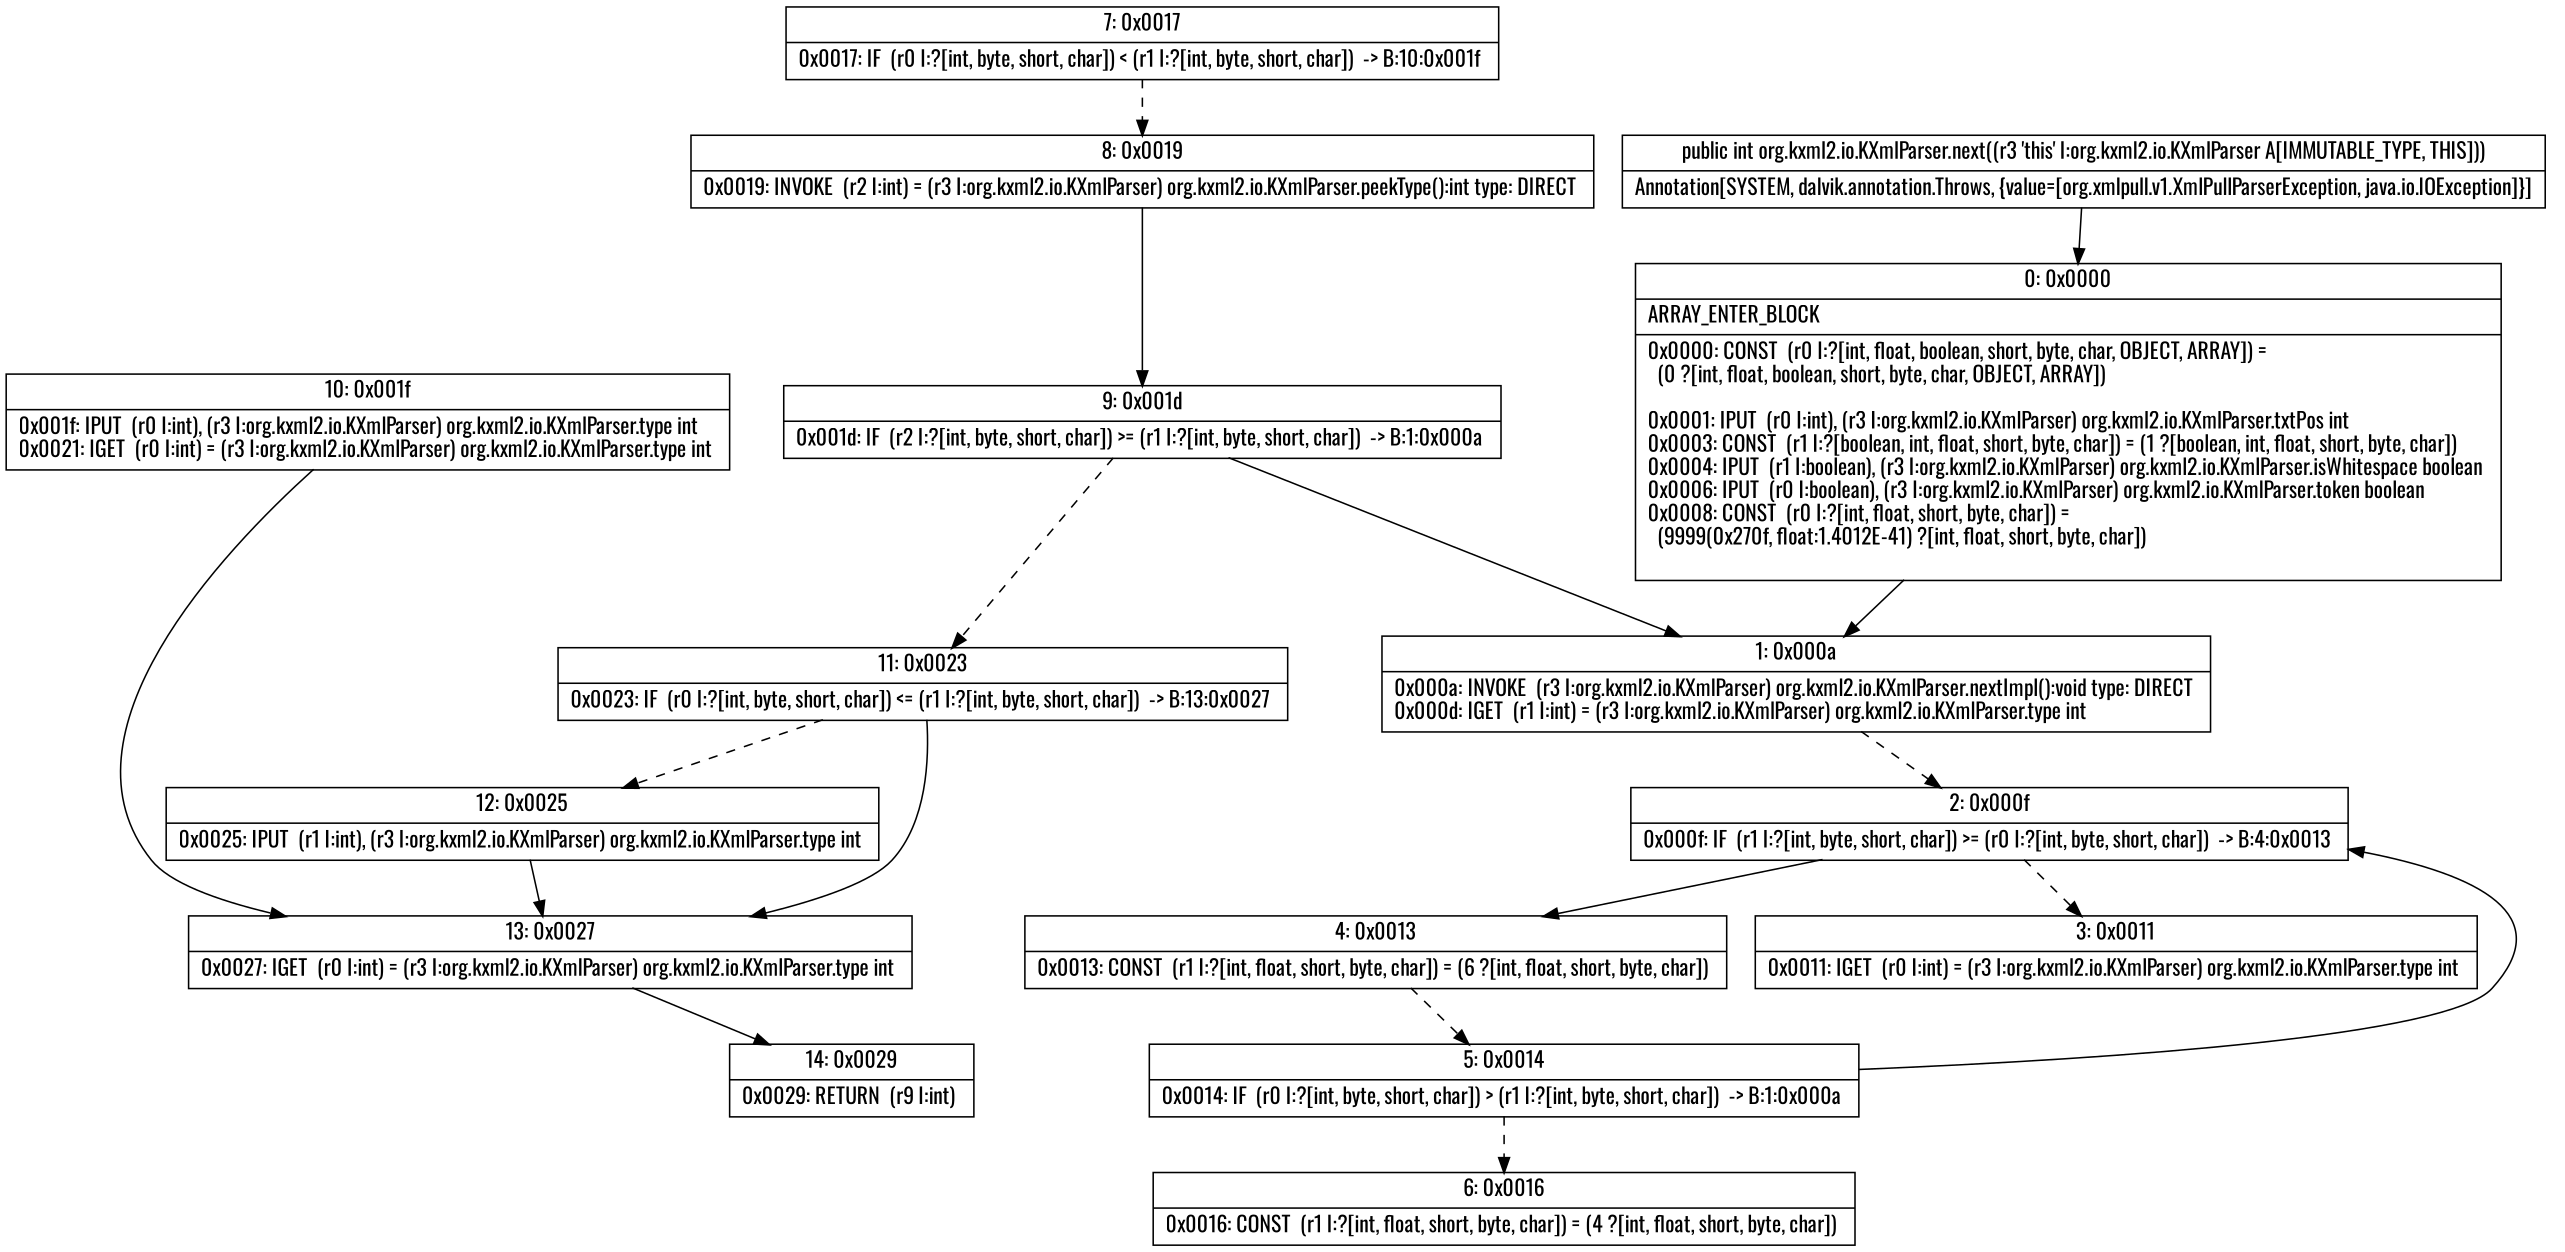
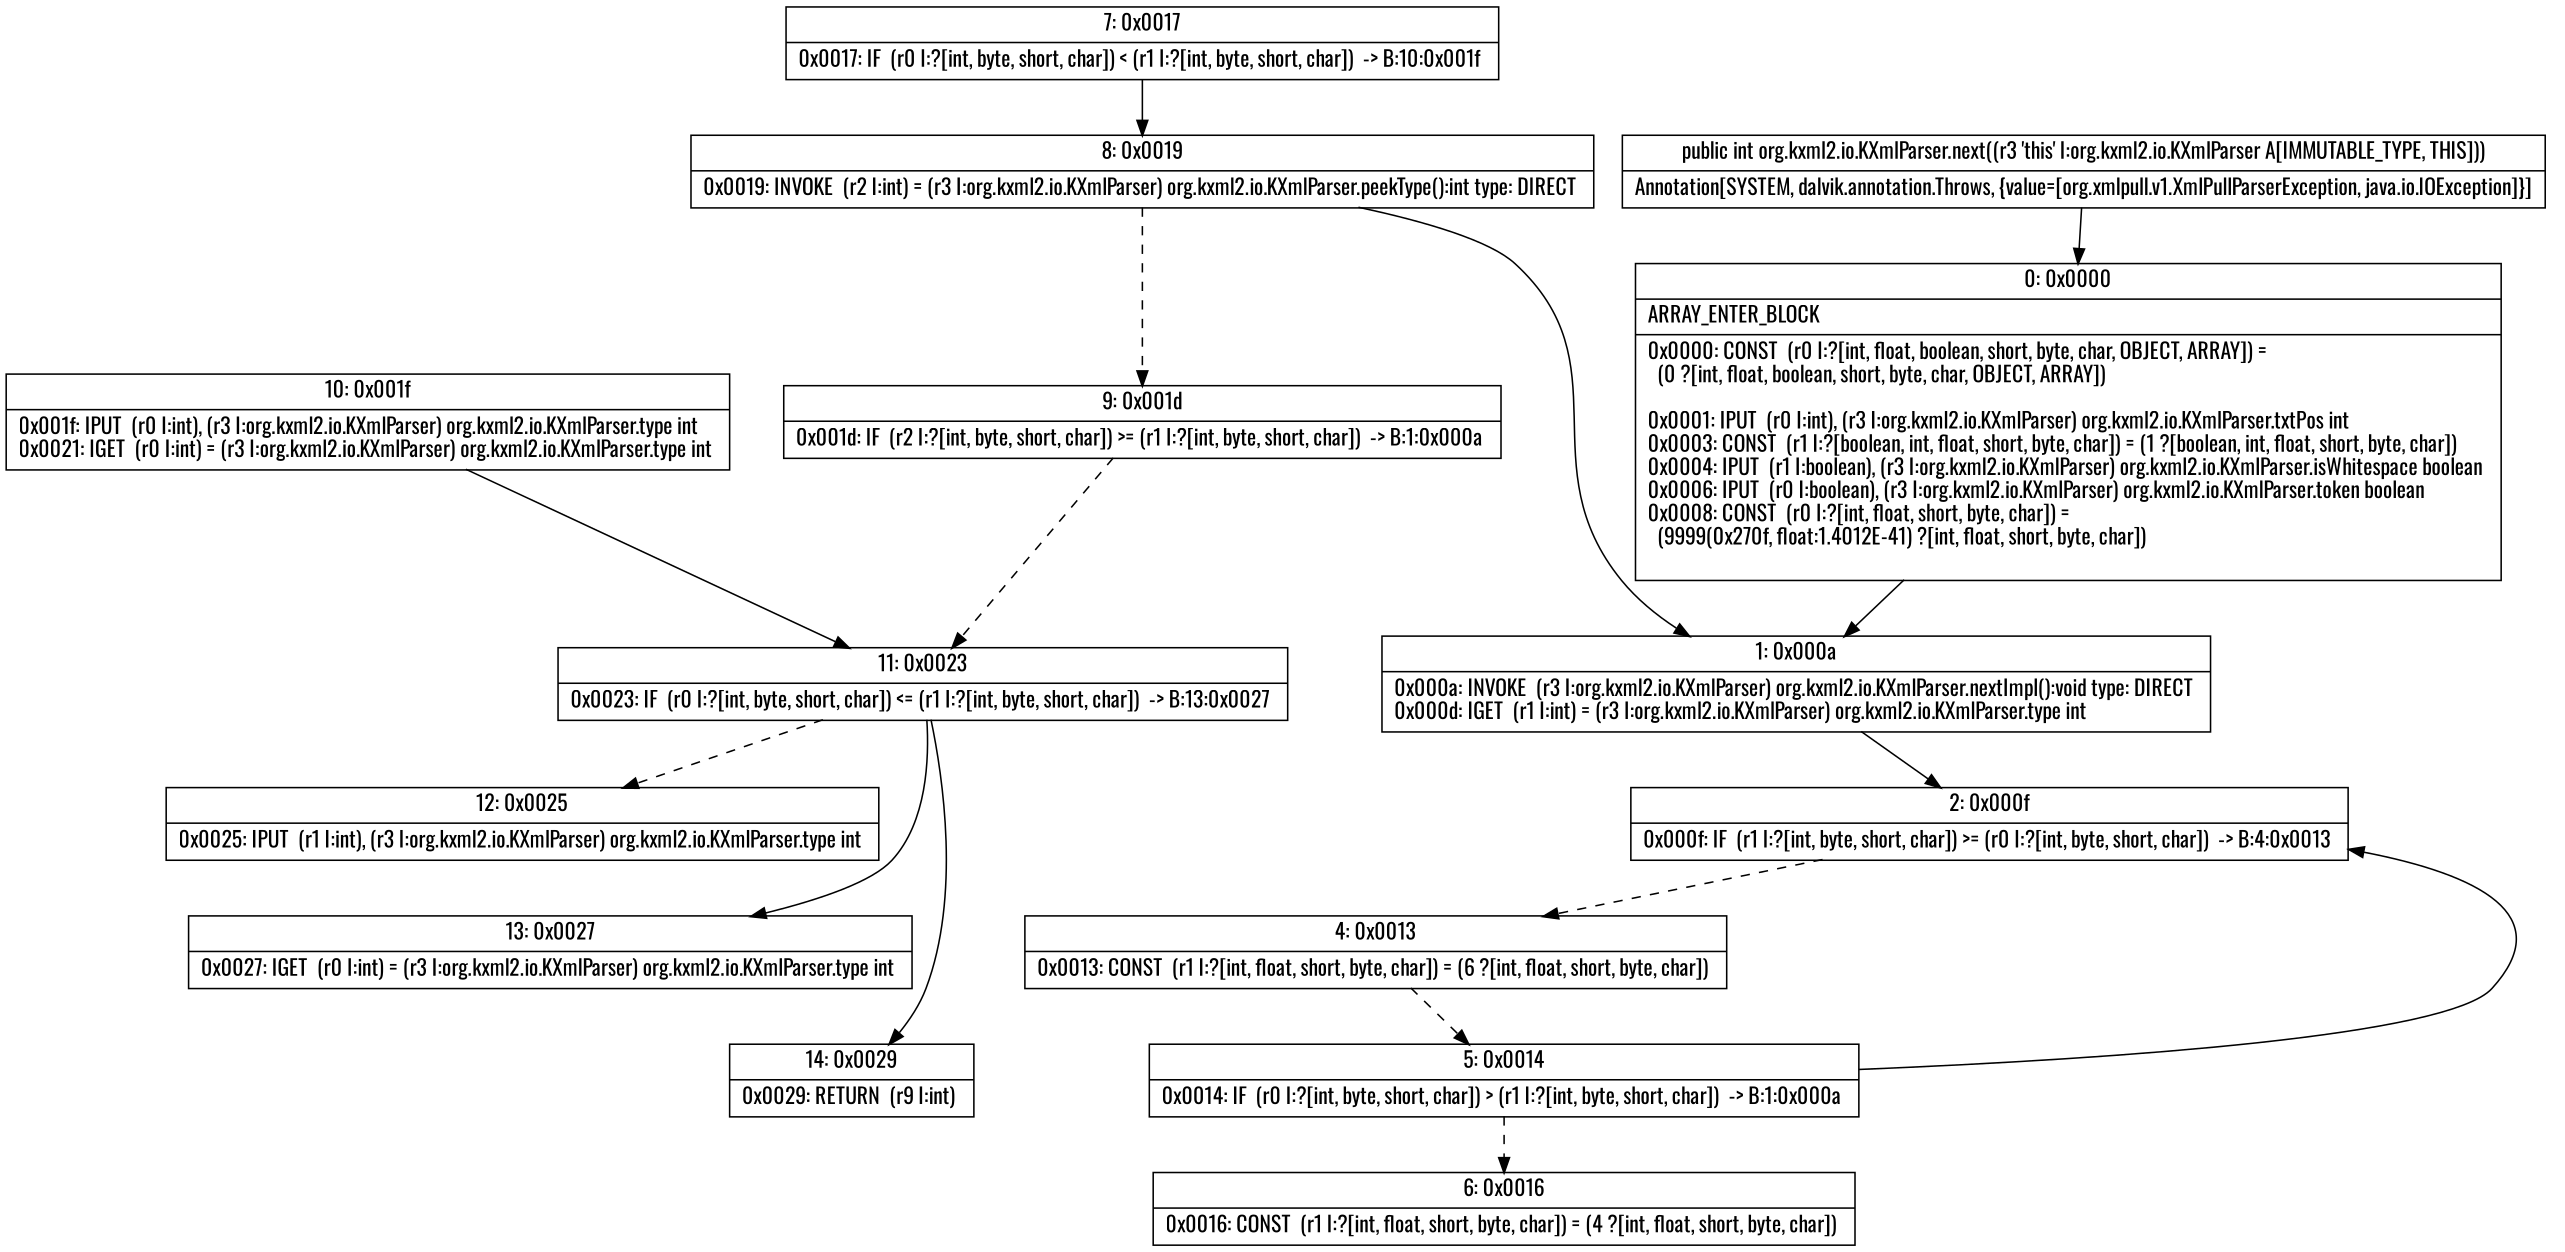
edge "7: 0x0017" -> "8: 0x0019": style dashed -> solid
edge "8: 0x0019" -> "9: 0x001d": style solid -> dashed
edge "9: 0x001d" -> "1: 0x000a": now "8: 0x0019" -> "1: 0x000a"
edge "10: 0x001f" -> "13: 0x0027": now "10: 0x001f" -> "11: 0x0023"
edge "1: 0x000a" -> "2: 0x000f": style dashed -> solid
edge "12: 0x0025" -> "13: 0x0027": removed
edge "2: 0x000f" -> "4: 0x0013": style solid -> dashed
node "3: 0x0011": removed
edge "13: 0x0027" -> "14: 0x0029": now "11: 0x0023" -> "14: 0x0029"
